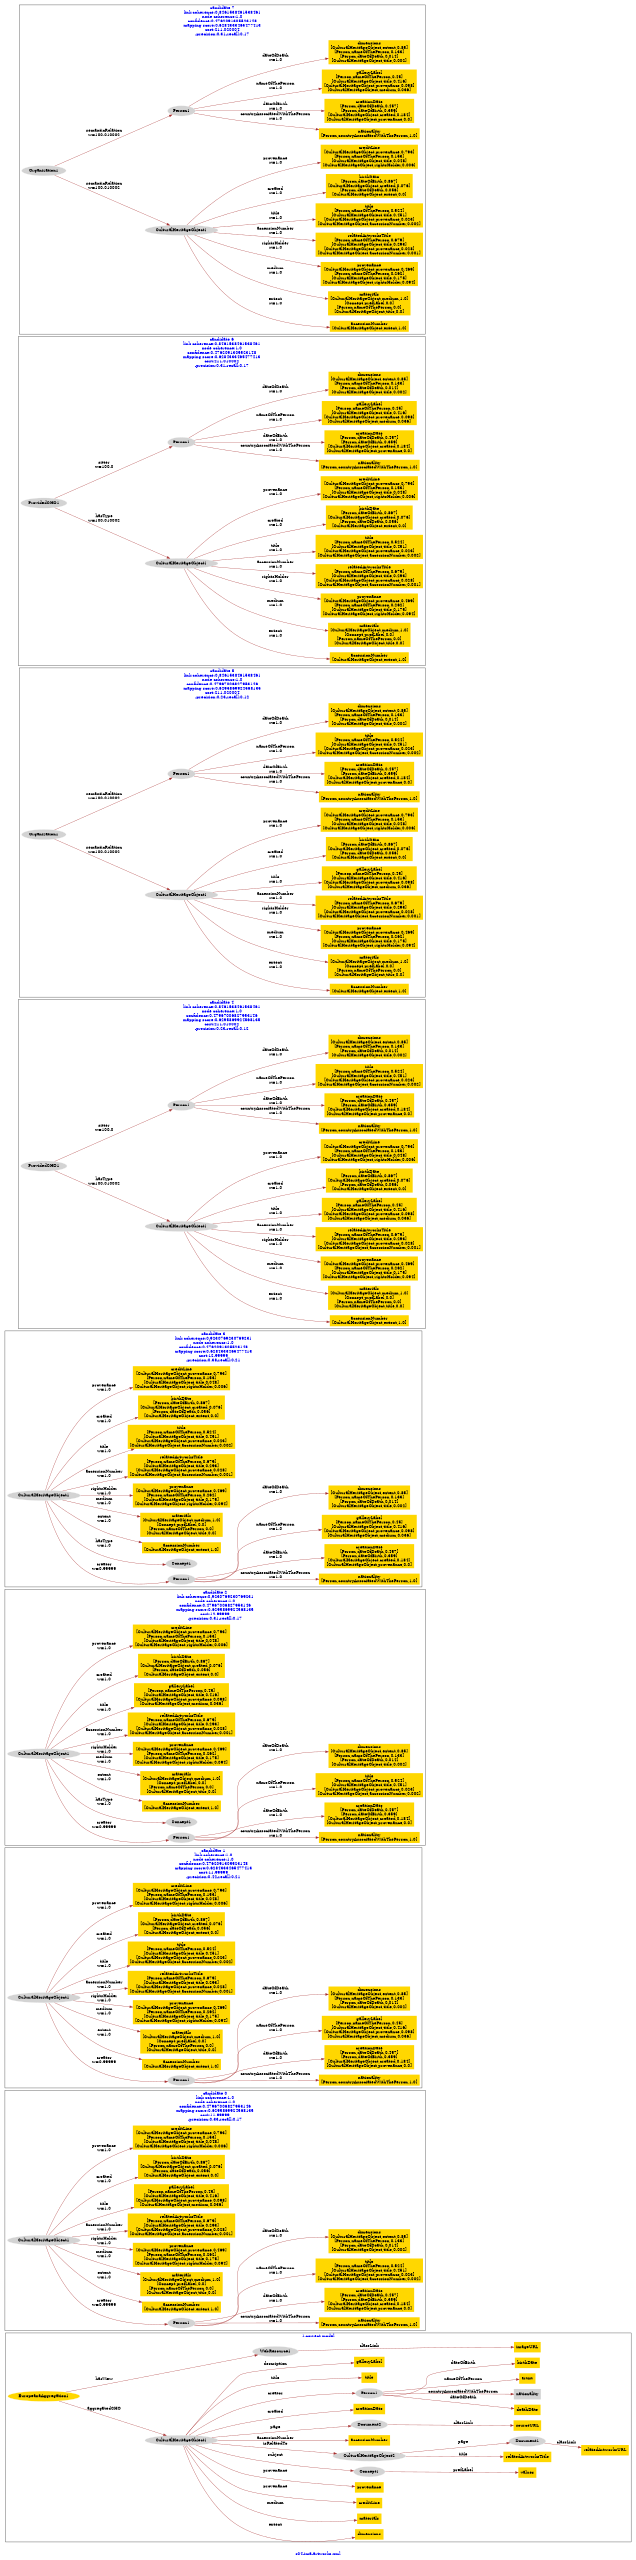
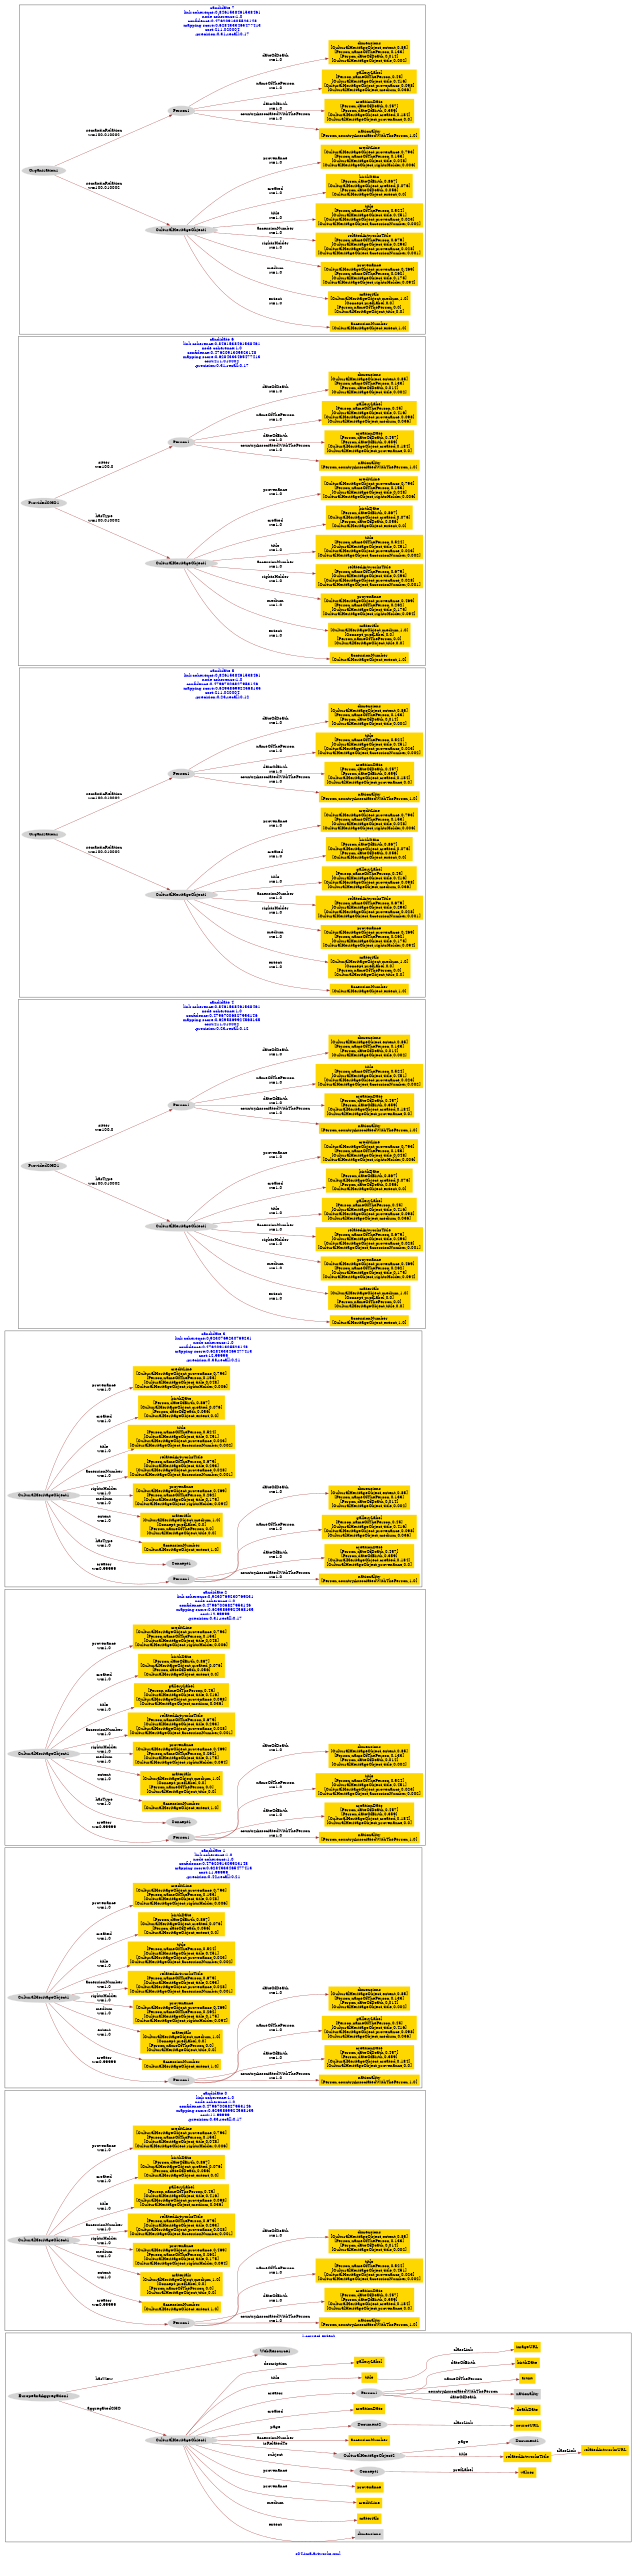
cluster "1-correct model": label "1-correct model" -> "1-correct extent"
edge "WebResource1" -> "imageURL": now "title" -> "imageURL"
node "EuropeanaAggregation1": fillcolor gold -> lightgray
edge "Document1" -> "relatedArtworksURL": now "relatedArtworksTitle" -> "relatedArtworksURL"
node "dimensions": fillcolor gold -> lightgray
